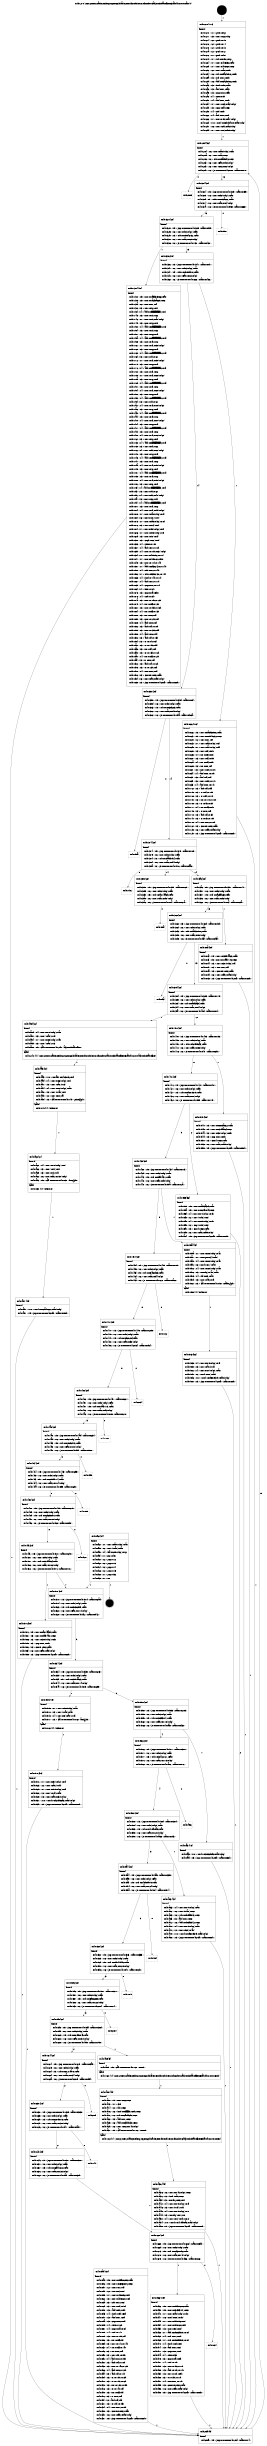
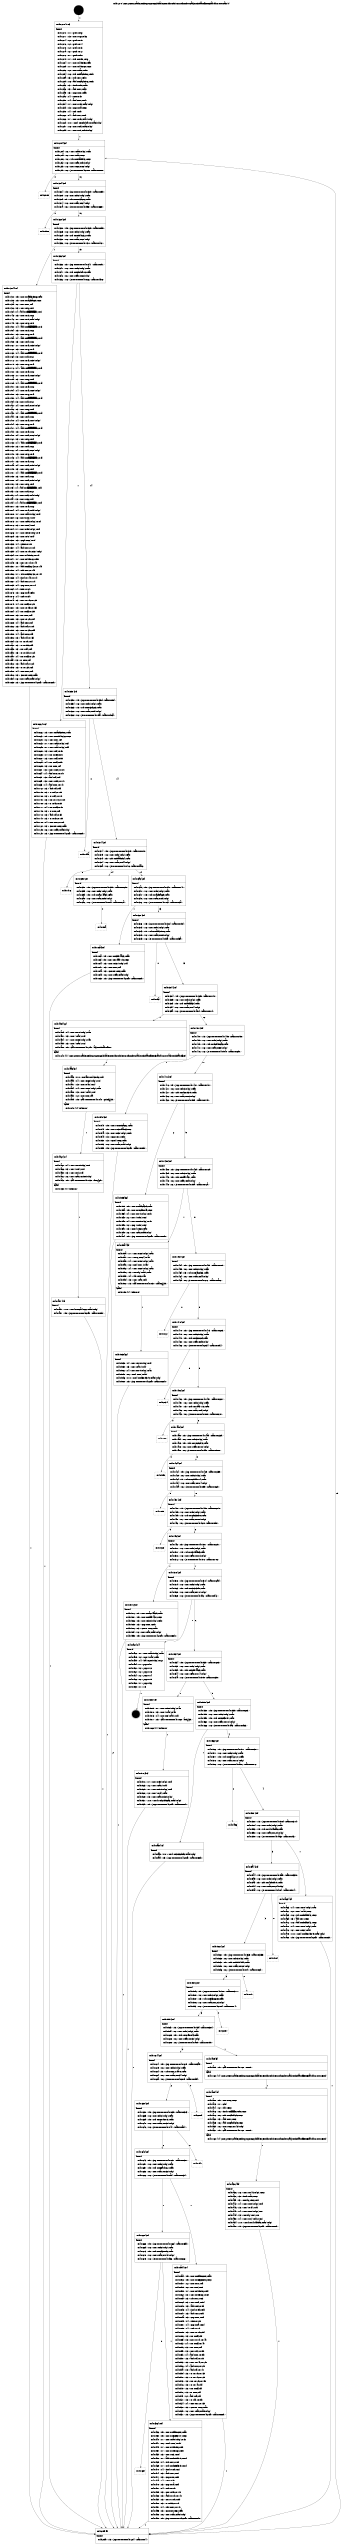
edge "0x401fb2 [24]" -> "0x401518 [28]": reversed
edge "0x40164c [28]" -> "0x401ead [137]": added, label "1"
